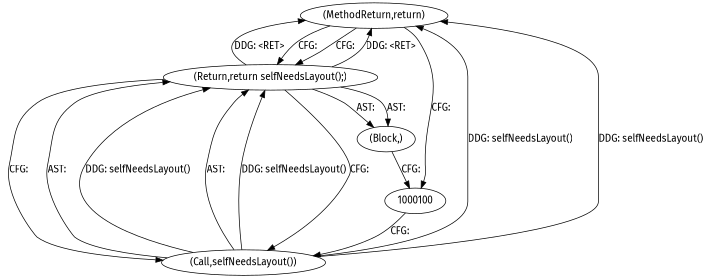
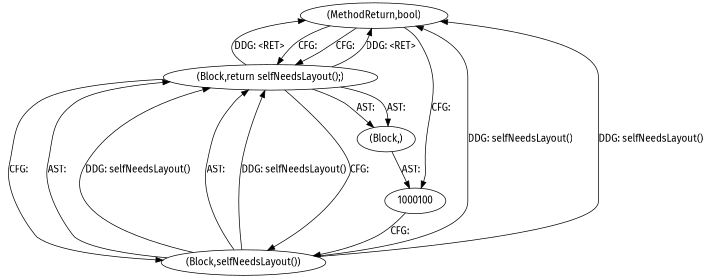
node "(MethodReturn,return)": label "(MethodReturn,return)" -> "(MethodReturn,bool)"
node "(Return,return selfNeedsLayout();)": label "(Return,return selfNeedsLayout();)" -> "(Block,return selfNeedsLayout();)"
edge "(Block,)" -> "1000100": label "CFG: " -> "AST: "
node "(Call,selfNeedsLayout())": label "(Call,selfNeedsLayout())" -> "(Block,selfNeedsLayout())"
